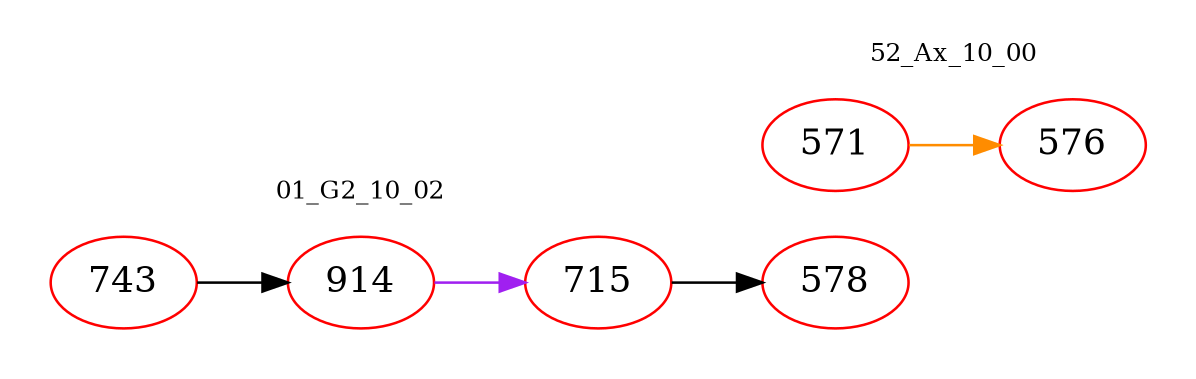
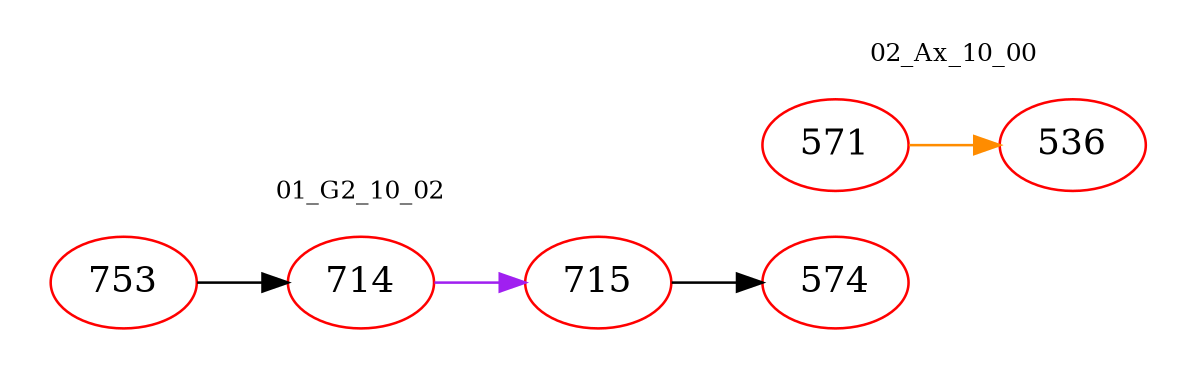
cluster "52_Ax_10_00": label "52_Ax_10_00" -> "02_Ax_10_00"
node "576": label "576" -> "536"
node "743": label "743" -> "753"
node "914": label "914" -> "714"
node "578": label "578" -> "574"
